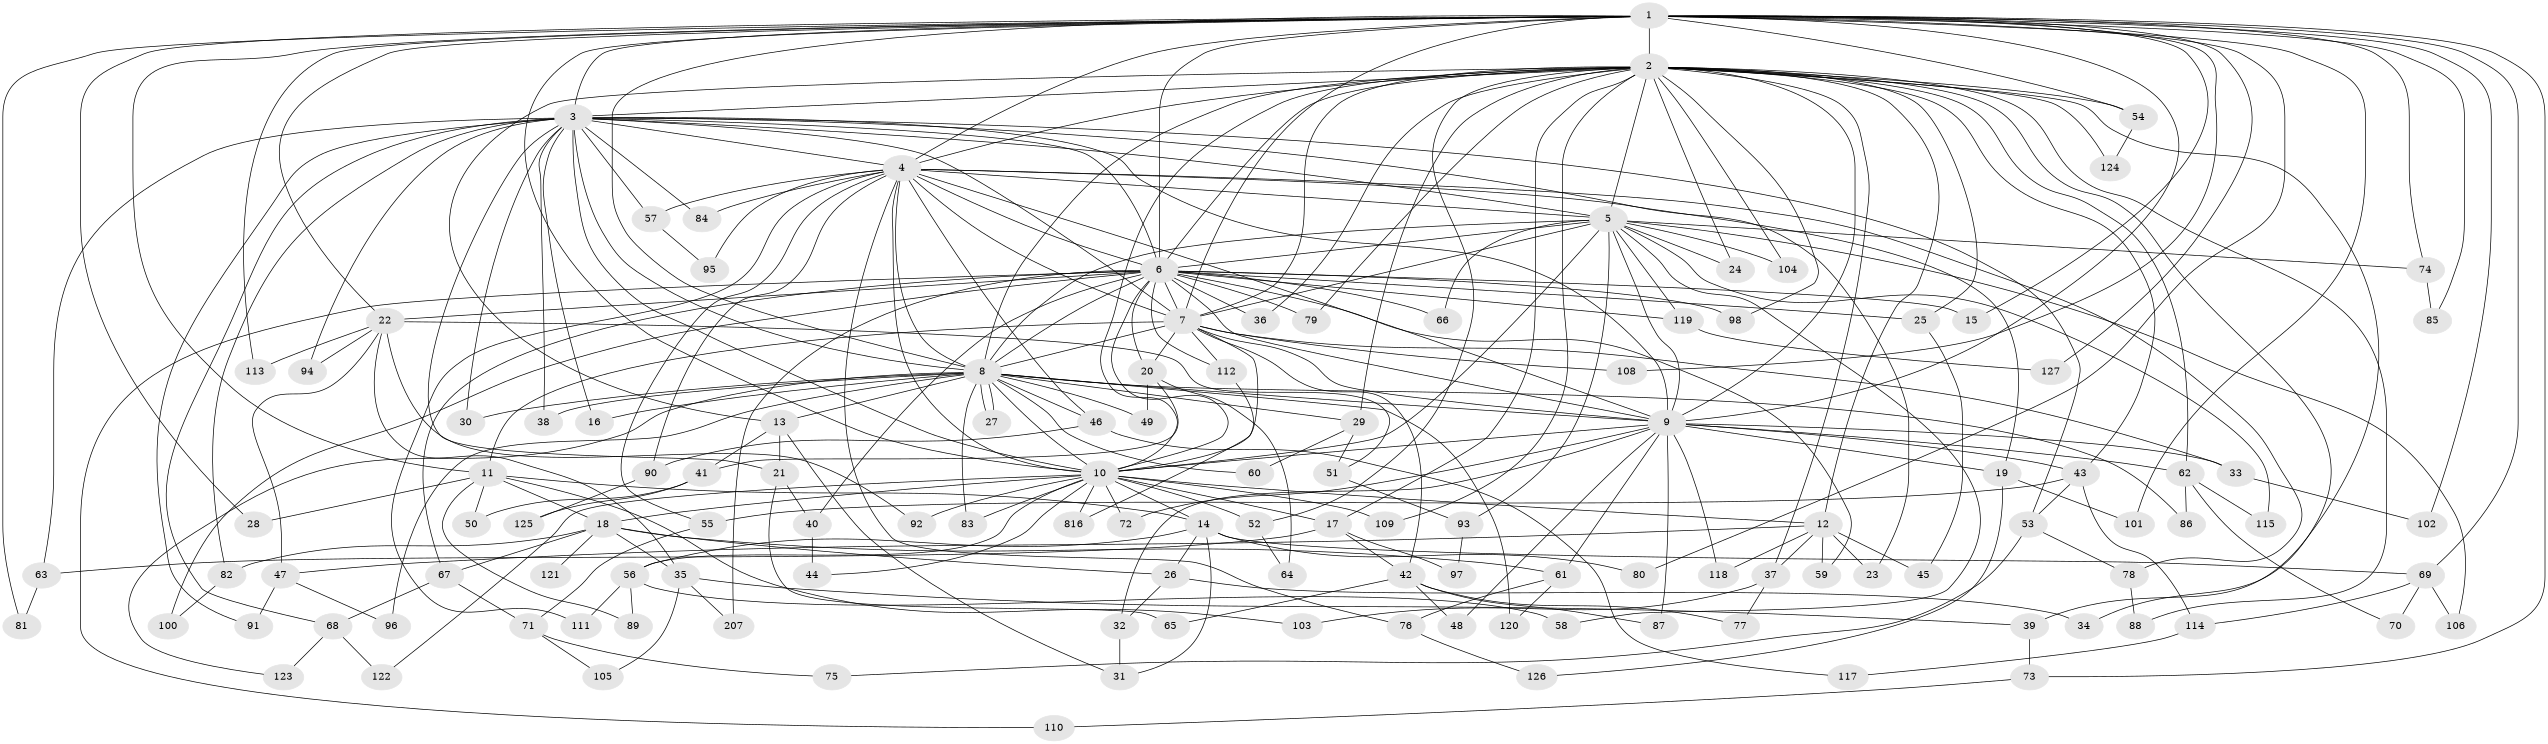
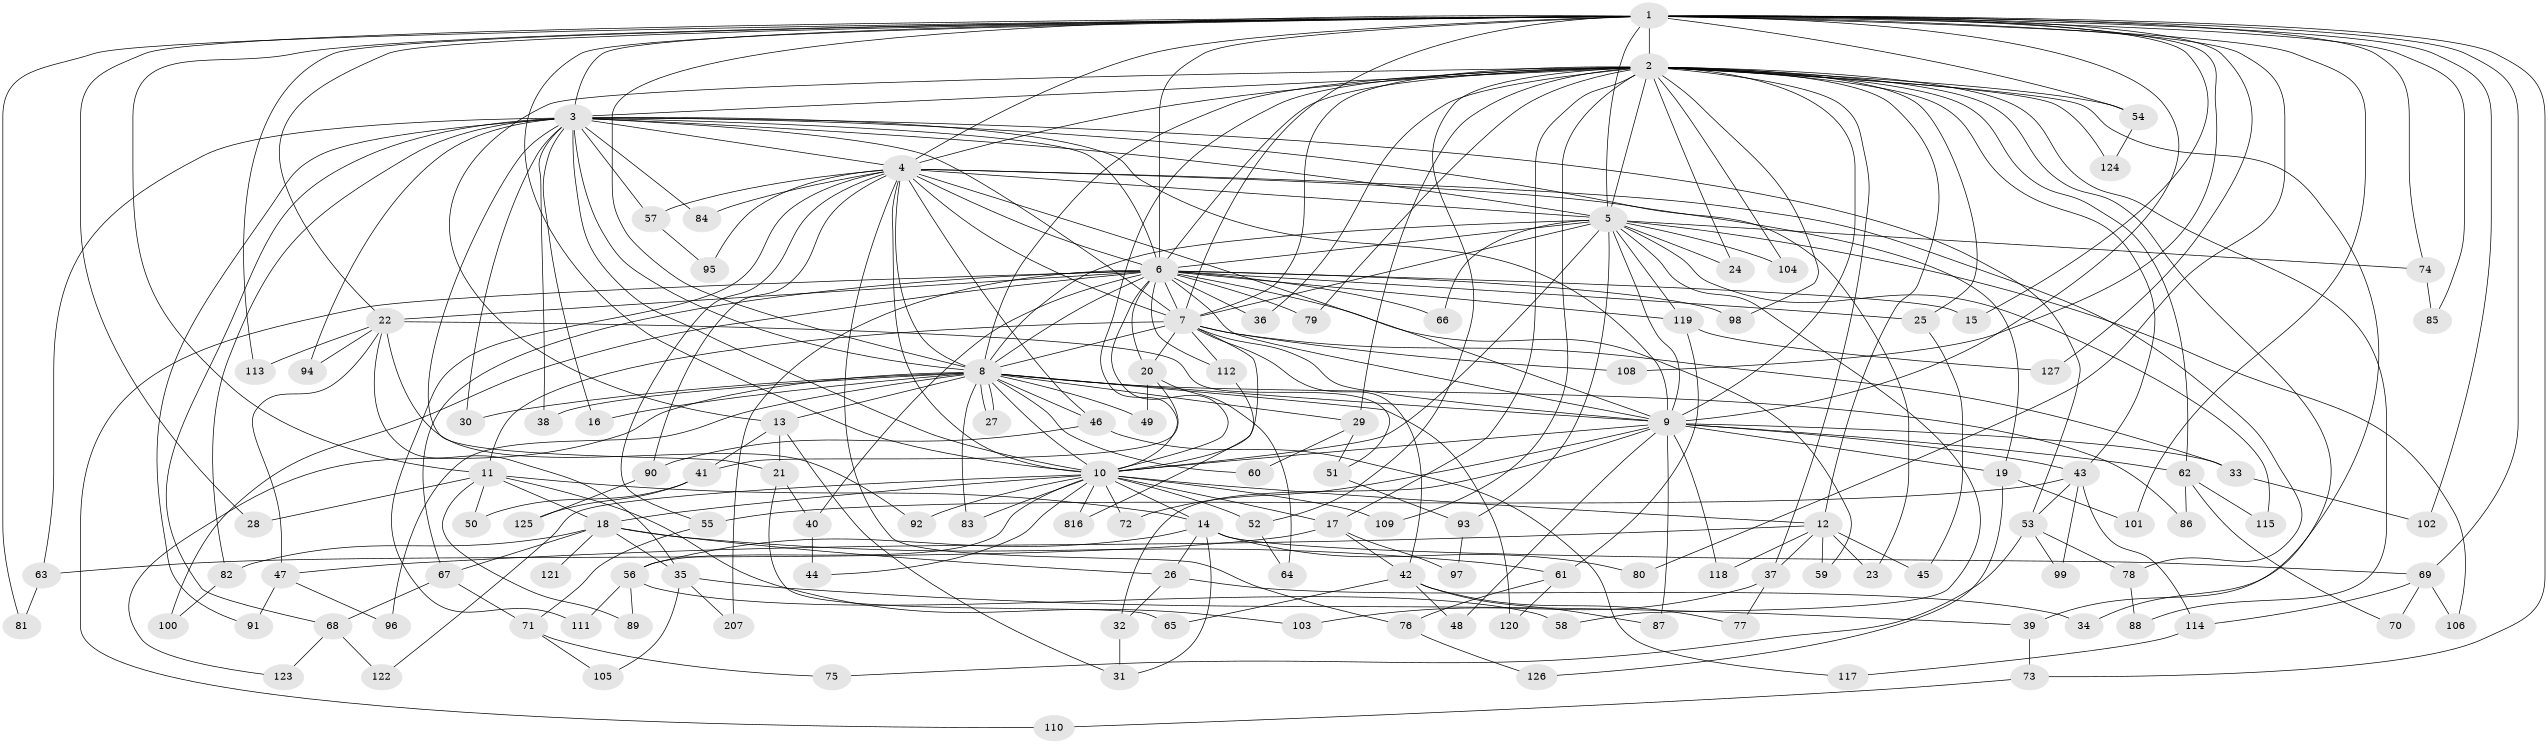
edge "1" -- "5": added
edge "9" -- "61": now "119" -- "61"
node "99": added
